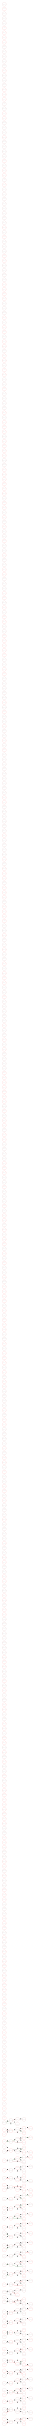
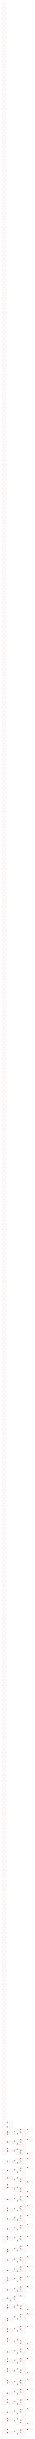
node "control_ancilla_8_th_31": removed
